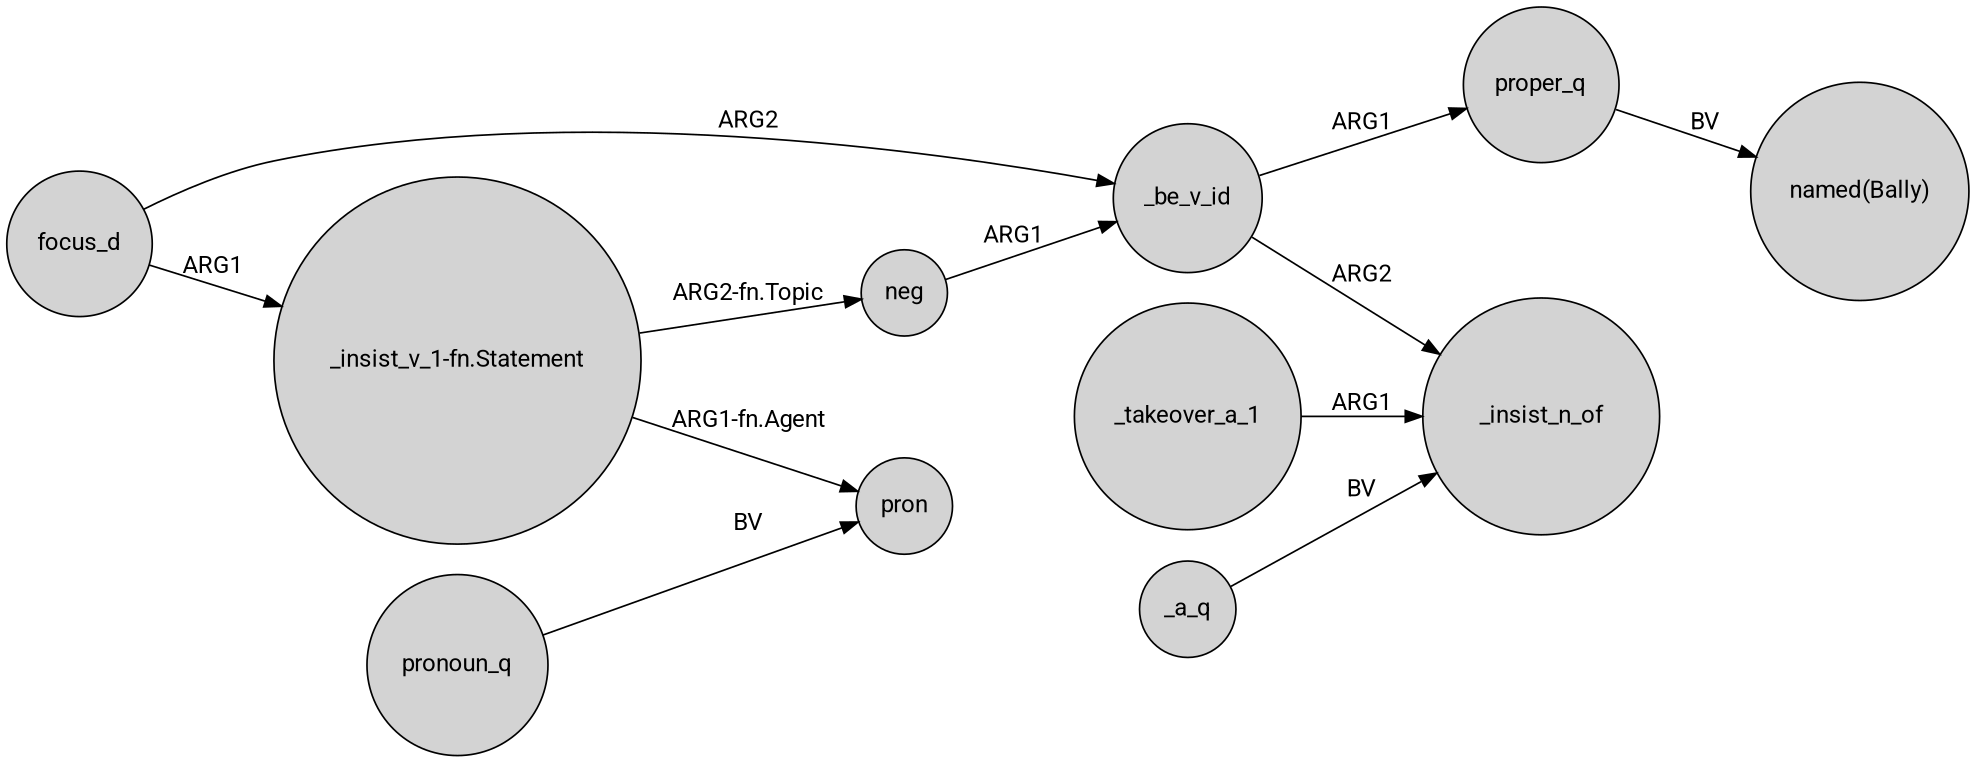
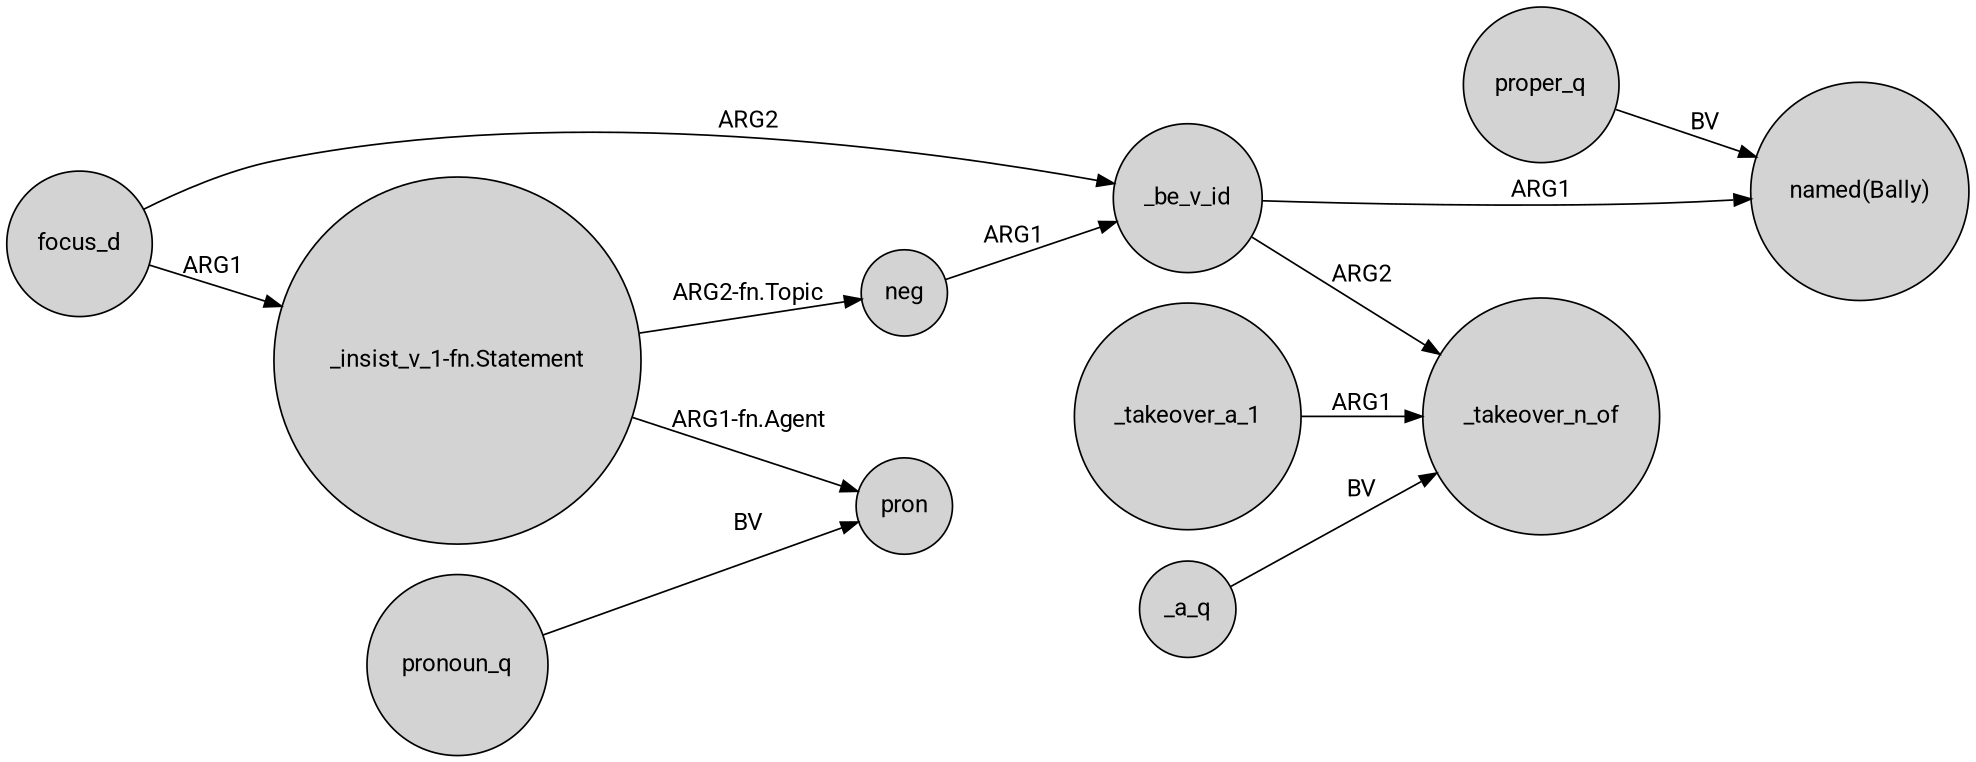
edge "_be_v_id" -> "proper_q": now "_be_v_id" -> "named(Bally)"
node "_insist_n_of": label "_insist_n_of" -> "_takeover_n_of"
